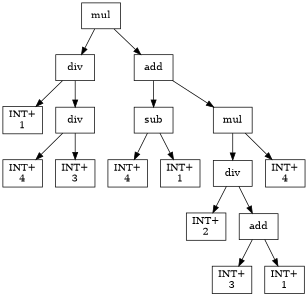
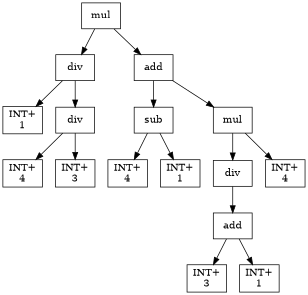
node "INT+ 2": removed
